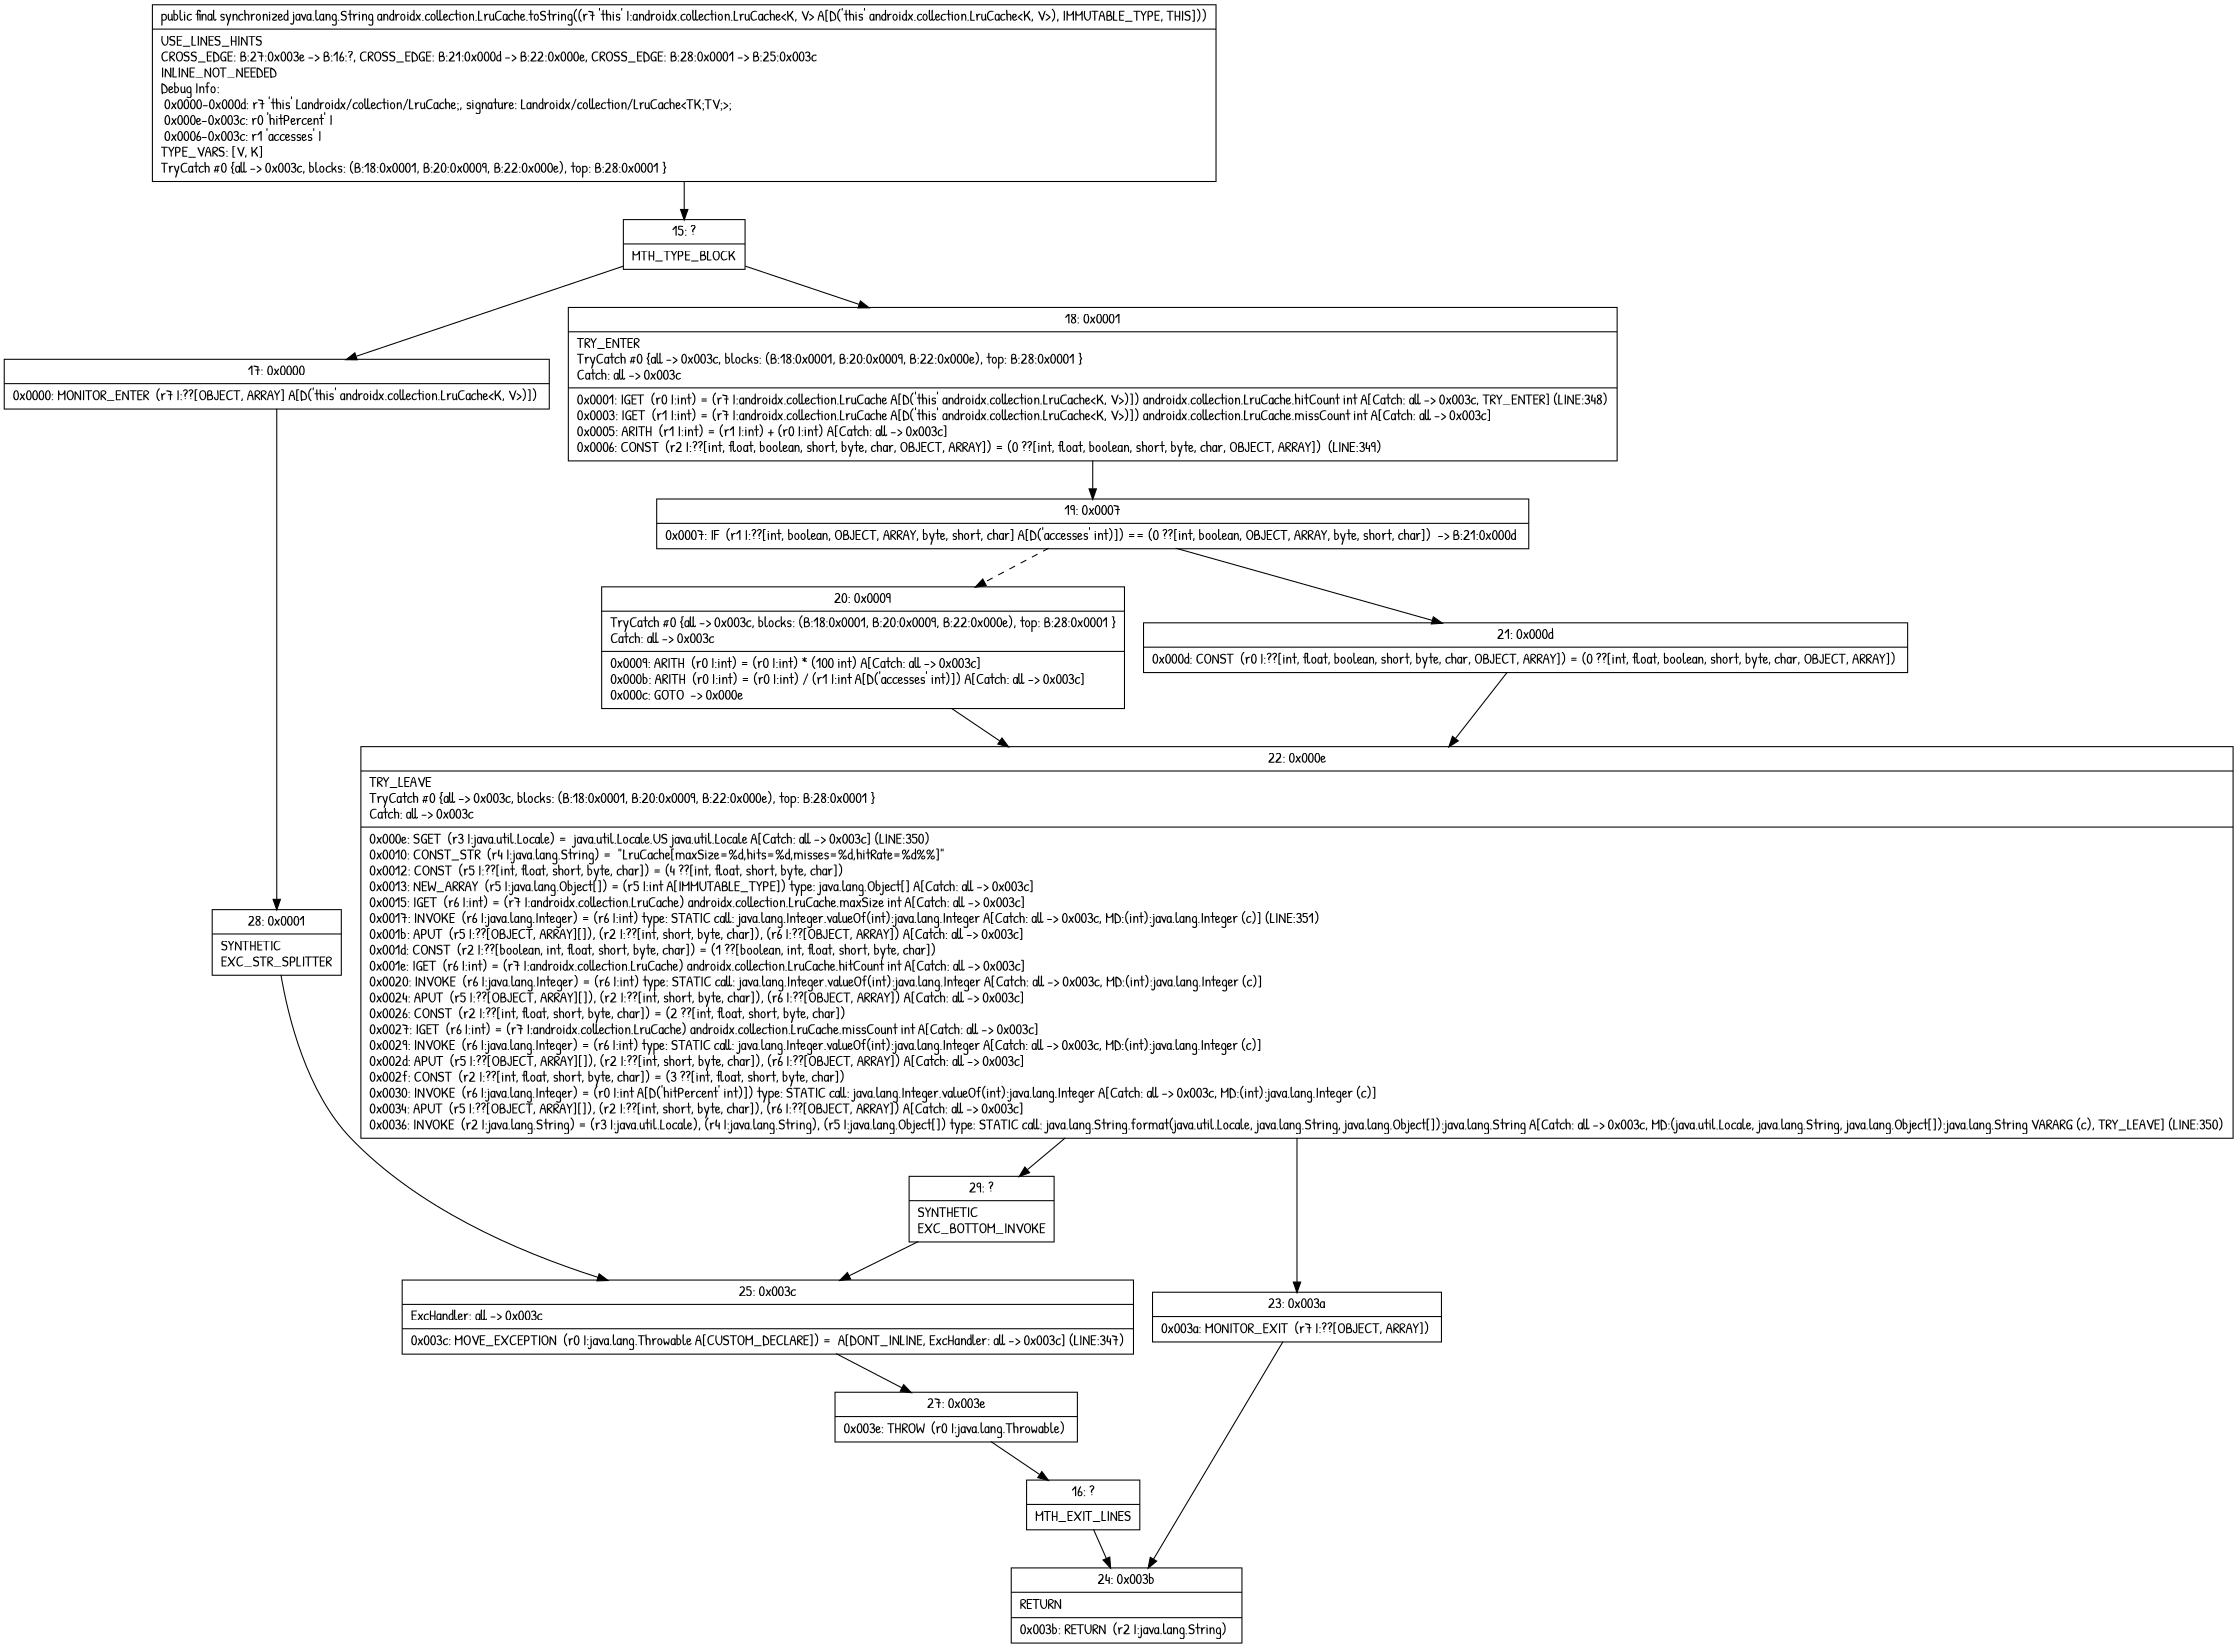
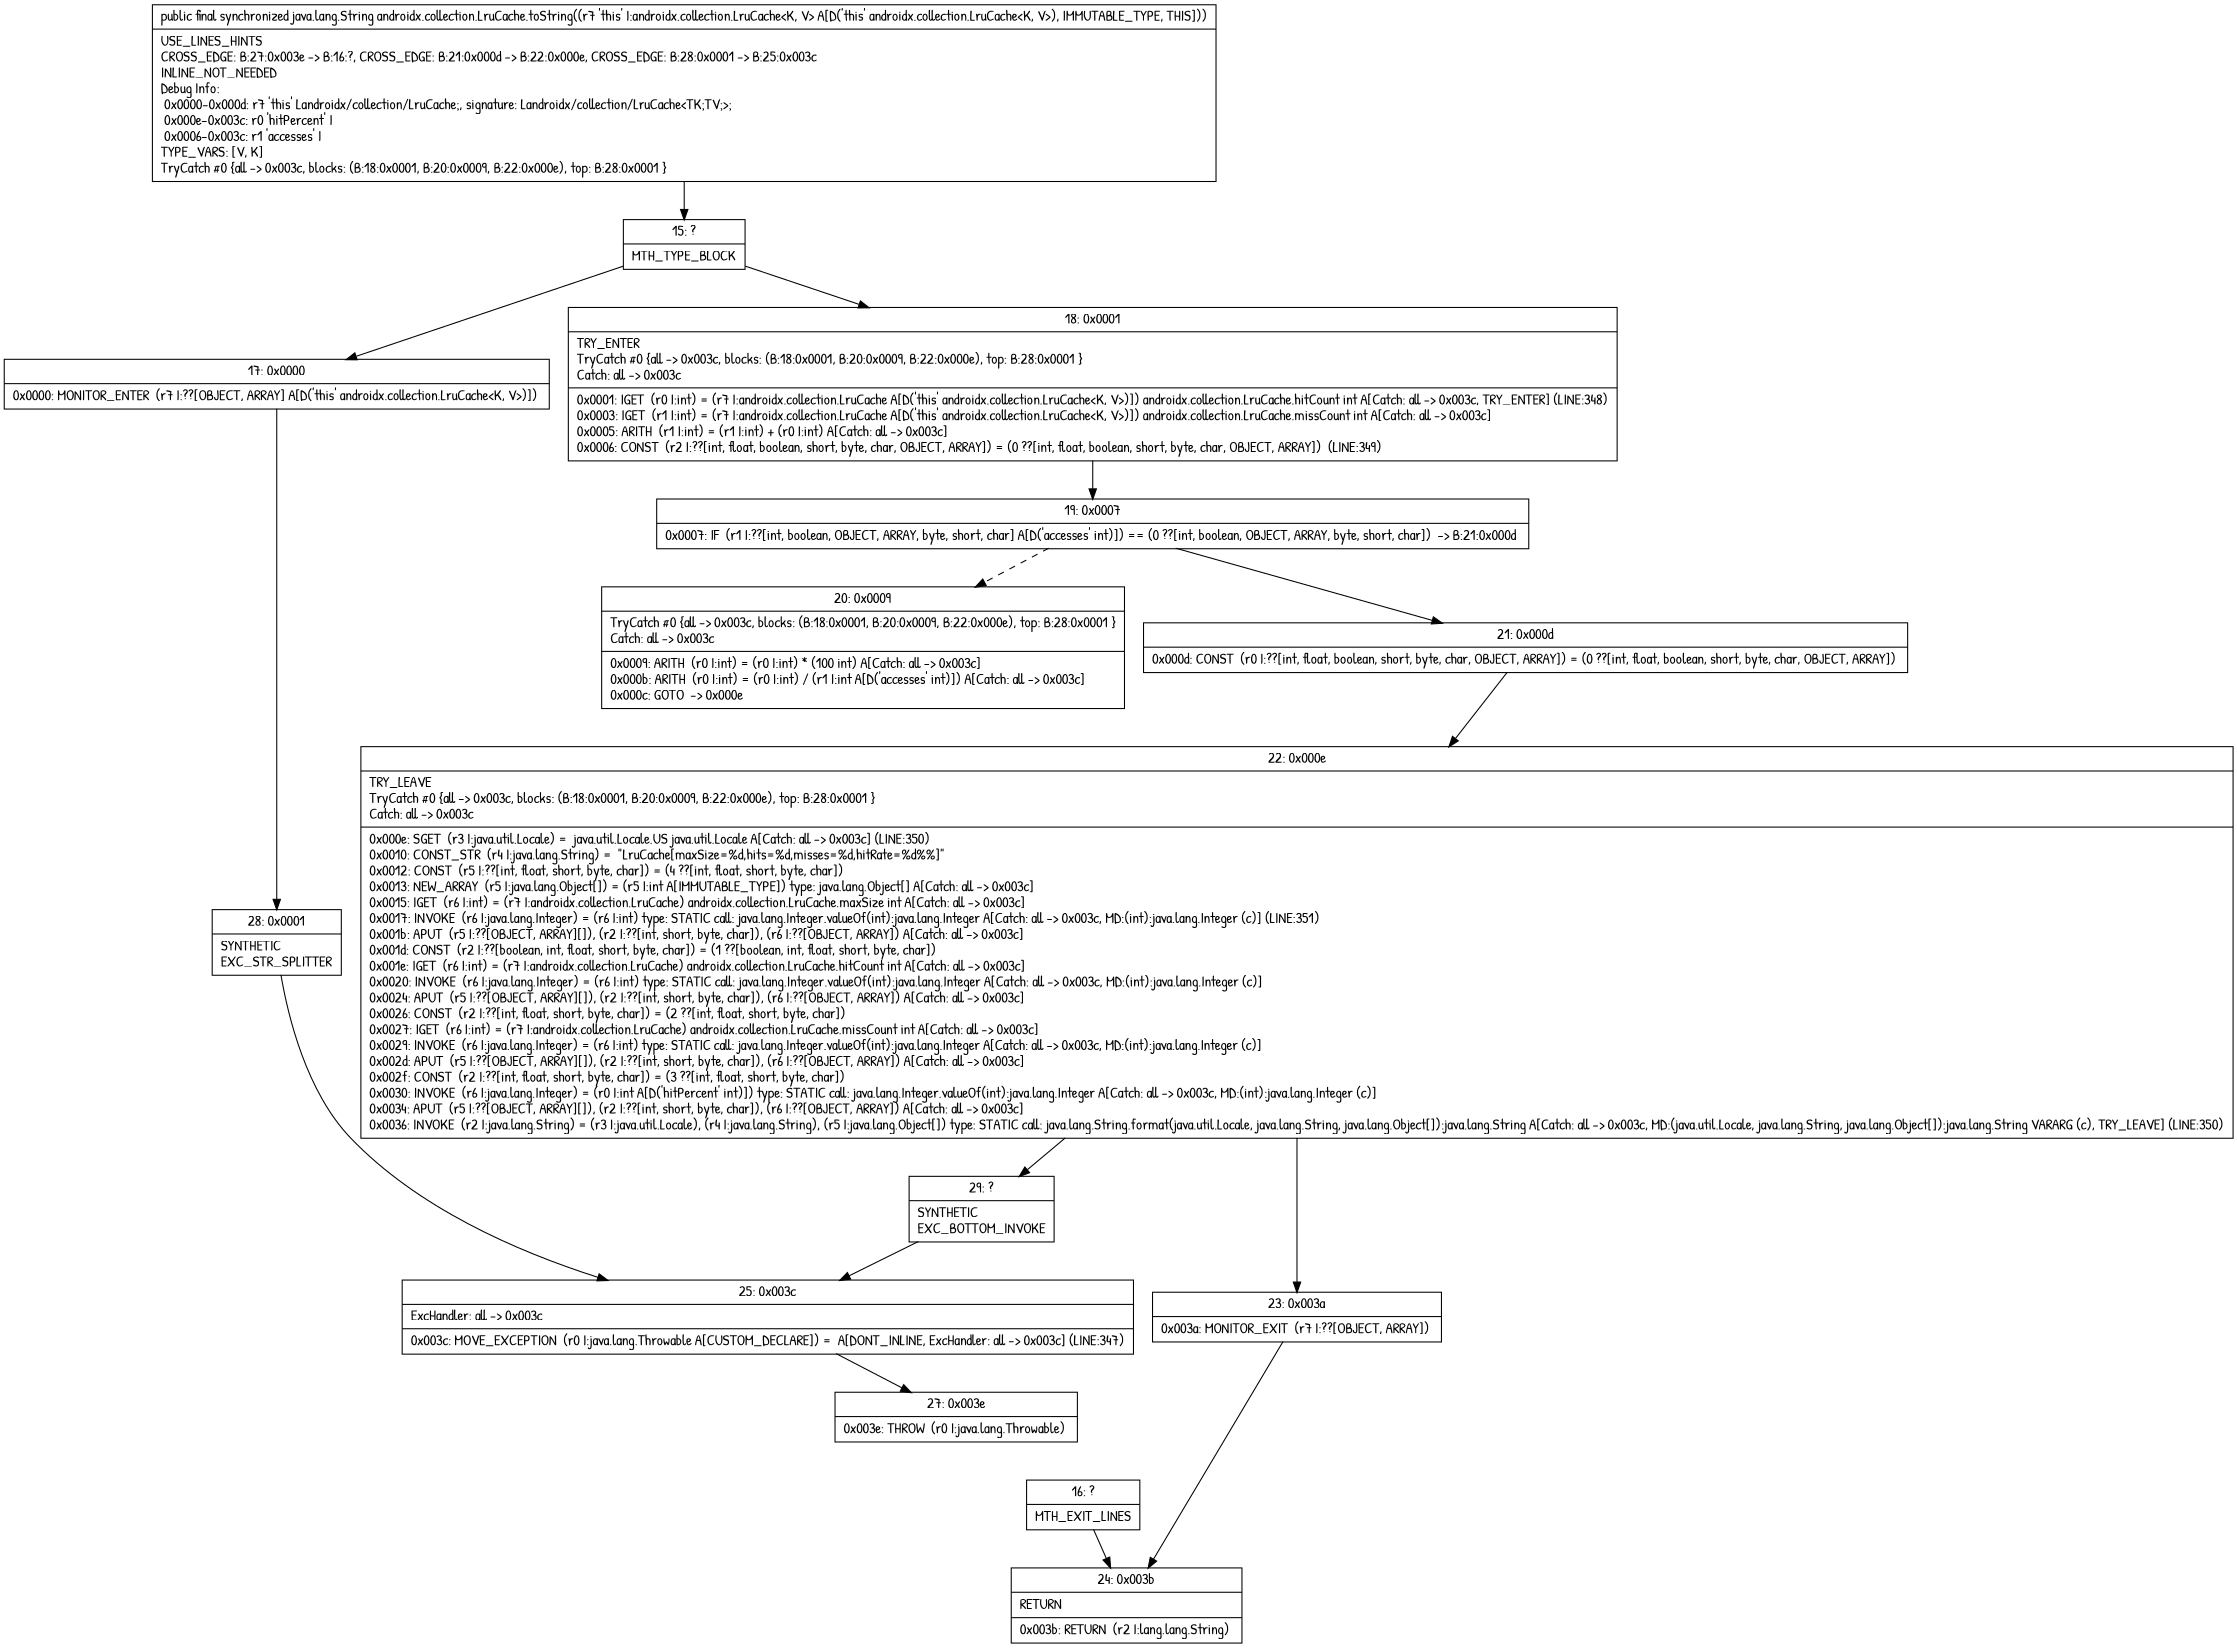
edge "20: 0x0009" -> "22: 0x000e": removed
edge "27: 0x003e" -> "16: ?": removed
node "24: 0x003b": text "0x003b: RETURN  (r2 I:java.lang.String)" -> "0x003b: RETURN  (r2 I:lang.lang.String)"
